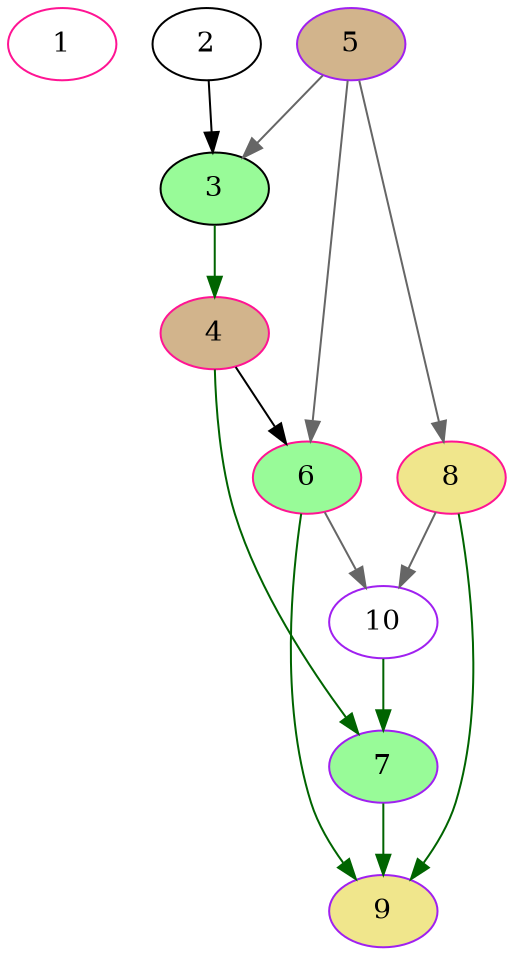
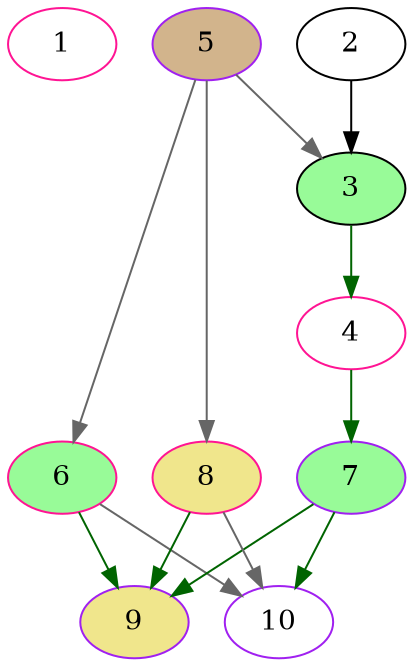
node "4": fillcolor tan -> white
edge "4" -> "6": removed
edge "10" -> "7": reversed
